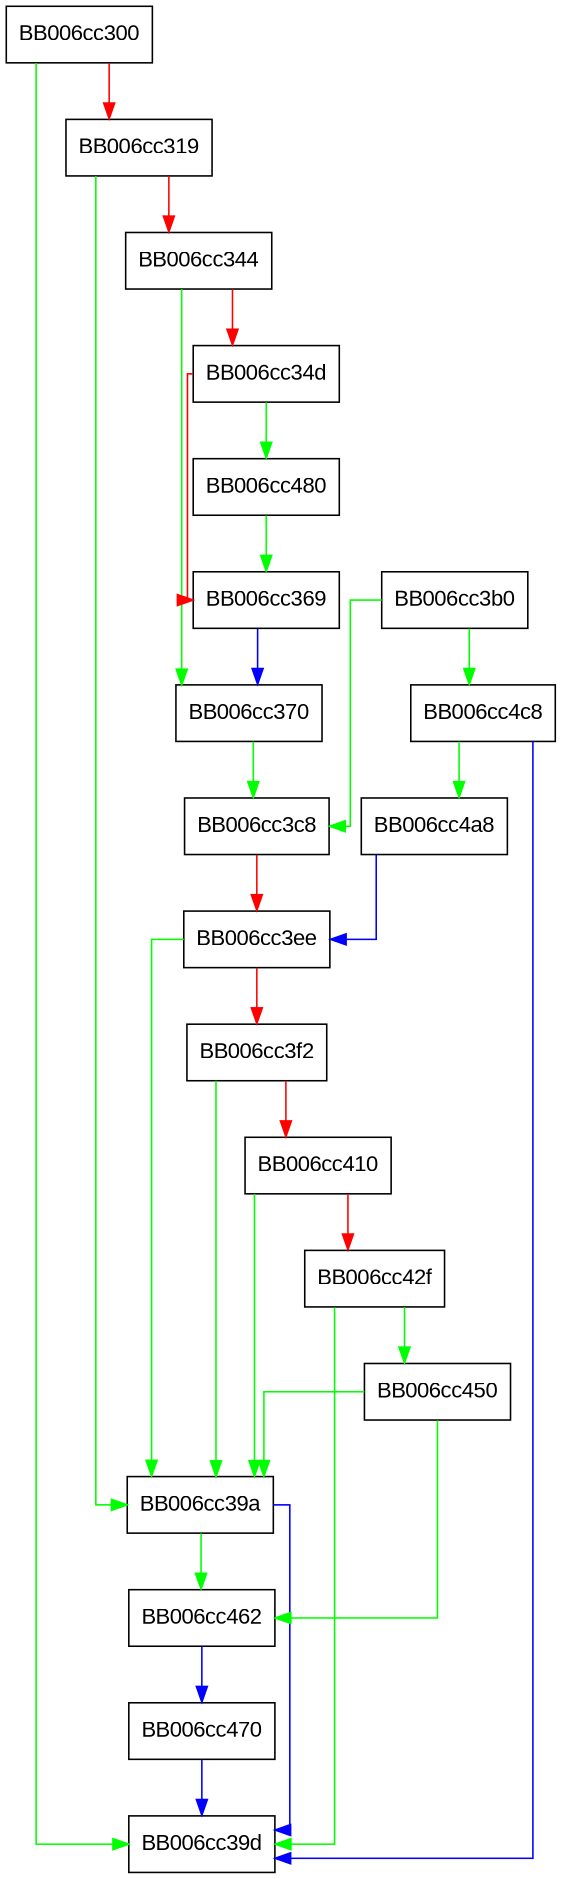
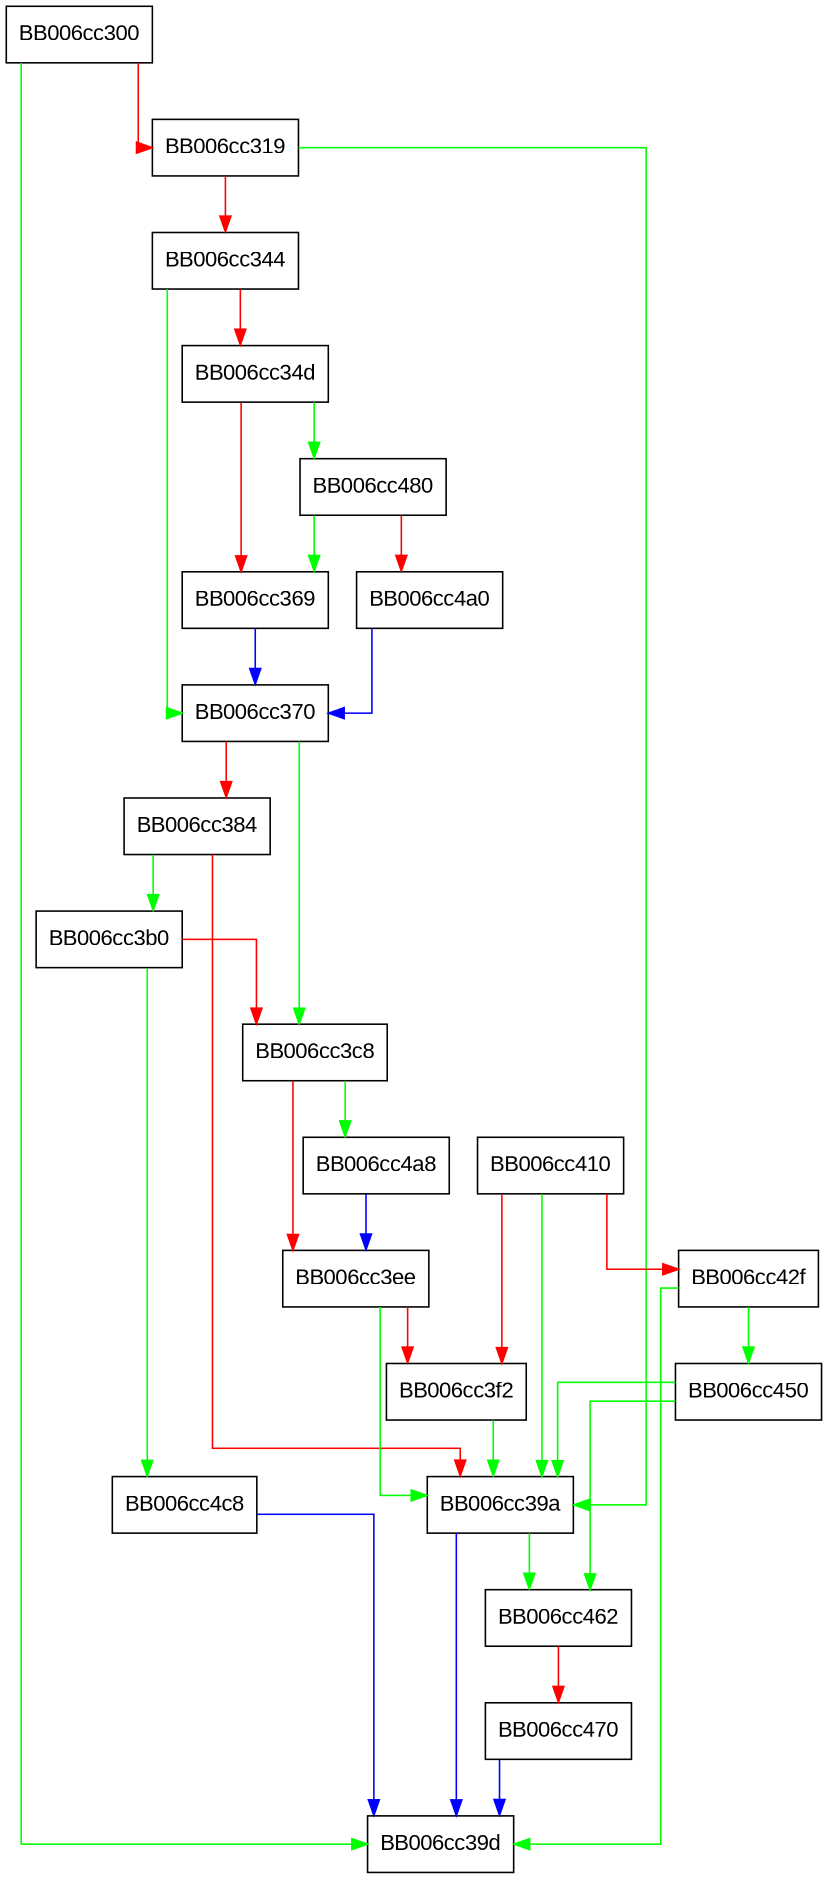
node "BB006cc4a0": added
edge "BB006cc3b0" -> "BB006cc3c8": color green -> red
edge "BB006cc4c8" -> "BB006cc4a8": now "BB006cc3c8" -> "BB006cc4a8"
node "BB006cc384": added
edge "BB006cc3f2" -> "BB006cc410": reversed
edge "BB006cc462" -> "BB006cc470": color blue -> red
